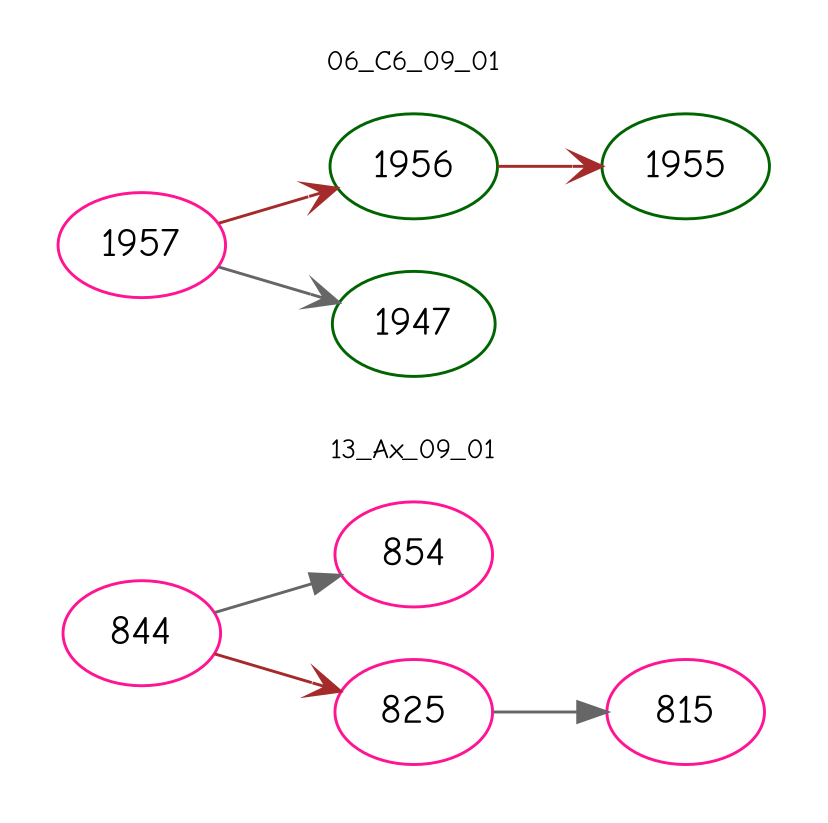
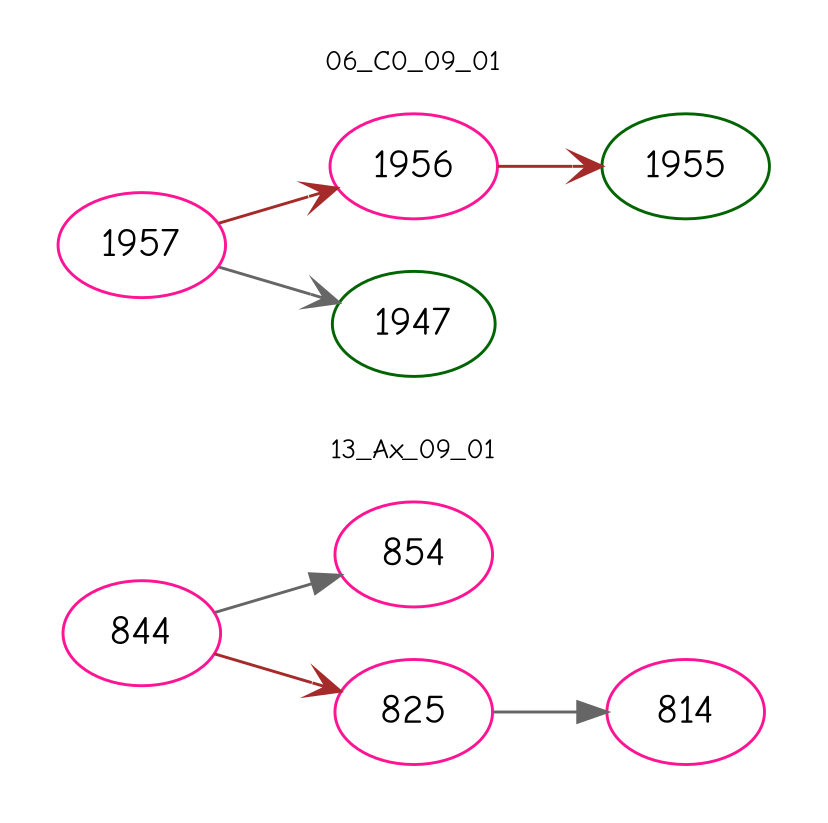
cluster "06_C6_09_01": label "06_C6_09_01" -> "06_C0_09_01"
node "1956": color darkgreen -> deeppink
node "815": label "815" -> "814"
